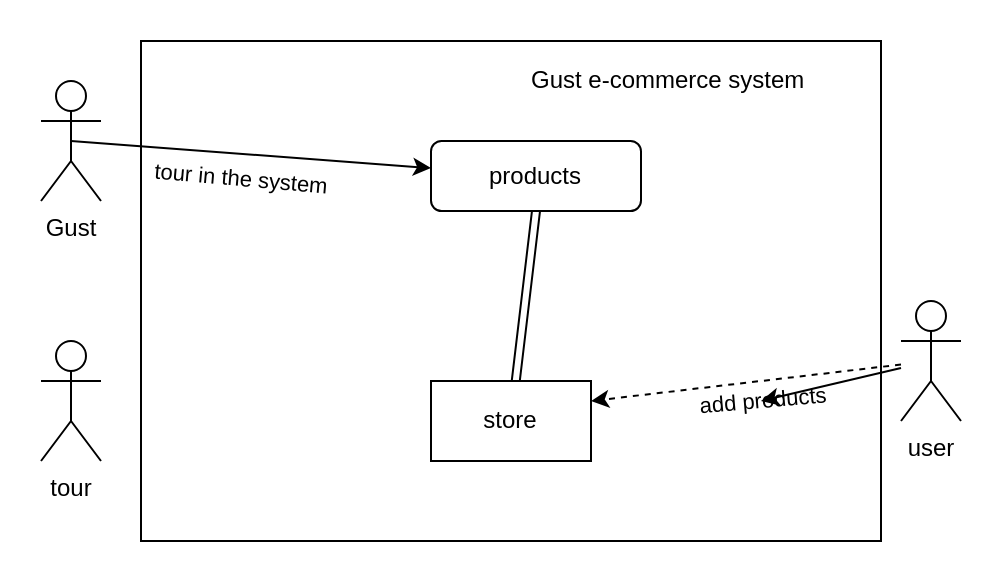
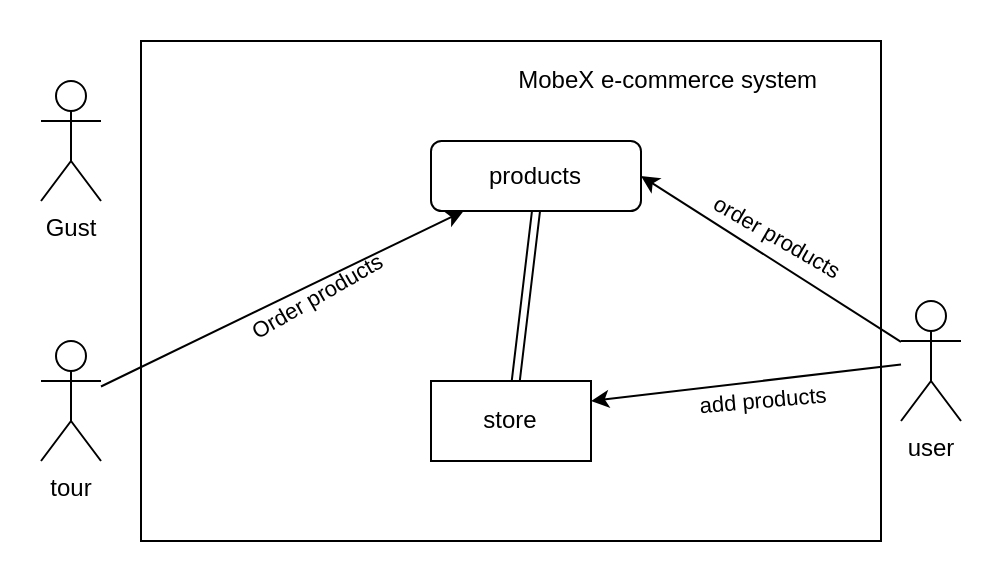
node "Gust e-commerce system": label "Gust e-commerce system" -> "MobeX e-commerce system"
edge "Gust" -> "products": removed, label "tour in the system"
edge "tour" -> "products": added, labels "Order products", "order products"
edge "user" -> "store": style dashed -> solid
edge "user" -> "add products": now "user" -> "products"
